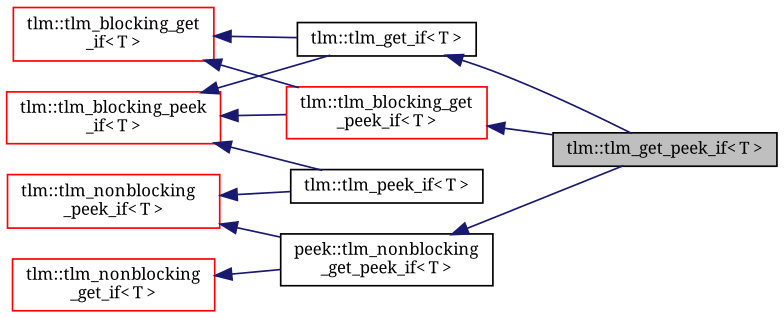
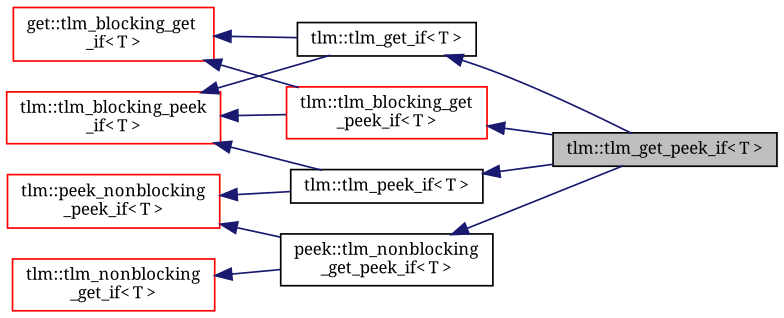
node "tlm::tlm_blocking_get _if< T >": label "tlm::tlm_blocking_get _if< T >" -> "get::tlm_blocking_get _if< T >"
edge "tlm::tlm_get_peek_if< T >" -> "tlm::tlm_peek_if< T >": added
node "tlm::tlm_nonblocking _peek_if< T >": label "tlm::tlm_nonblocking _peek_if< T >" -> "tlm::peek_nonblocking _peek_if< T >"
